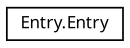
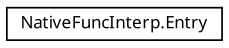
node "Entry.Entry": label "Entry.Entry" -> "NativeFuncInterp.Entry"
